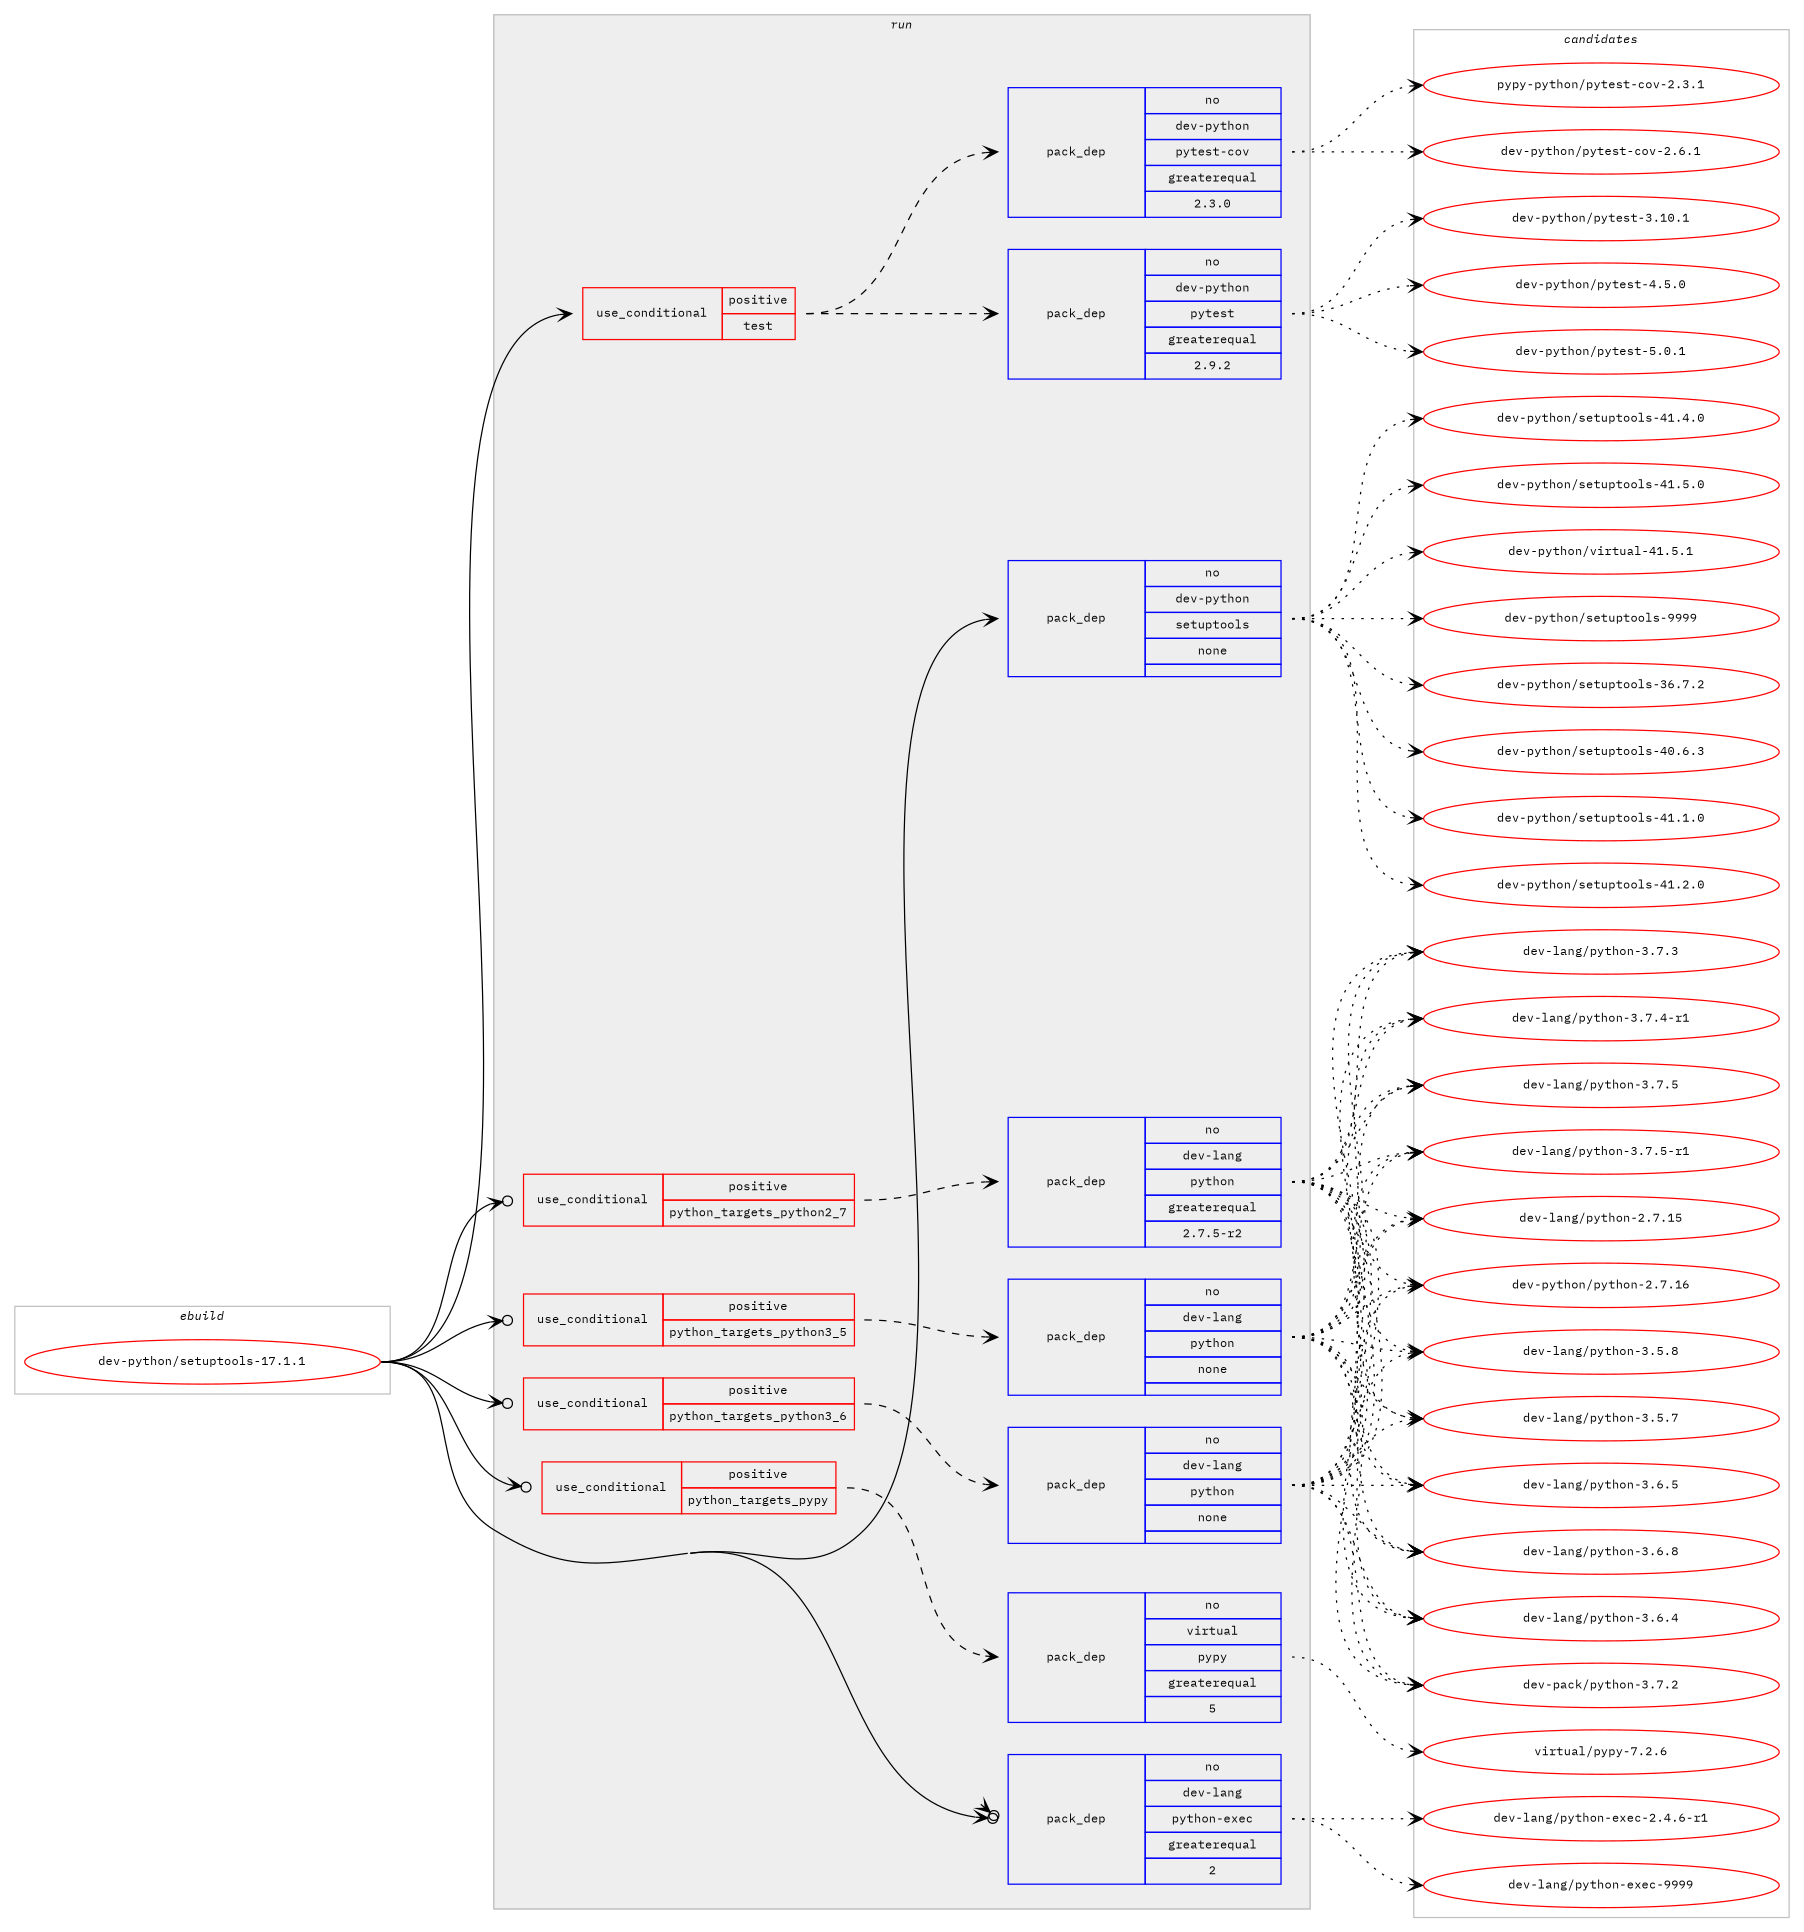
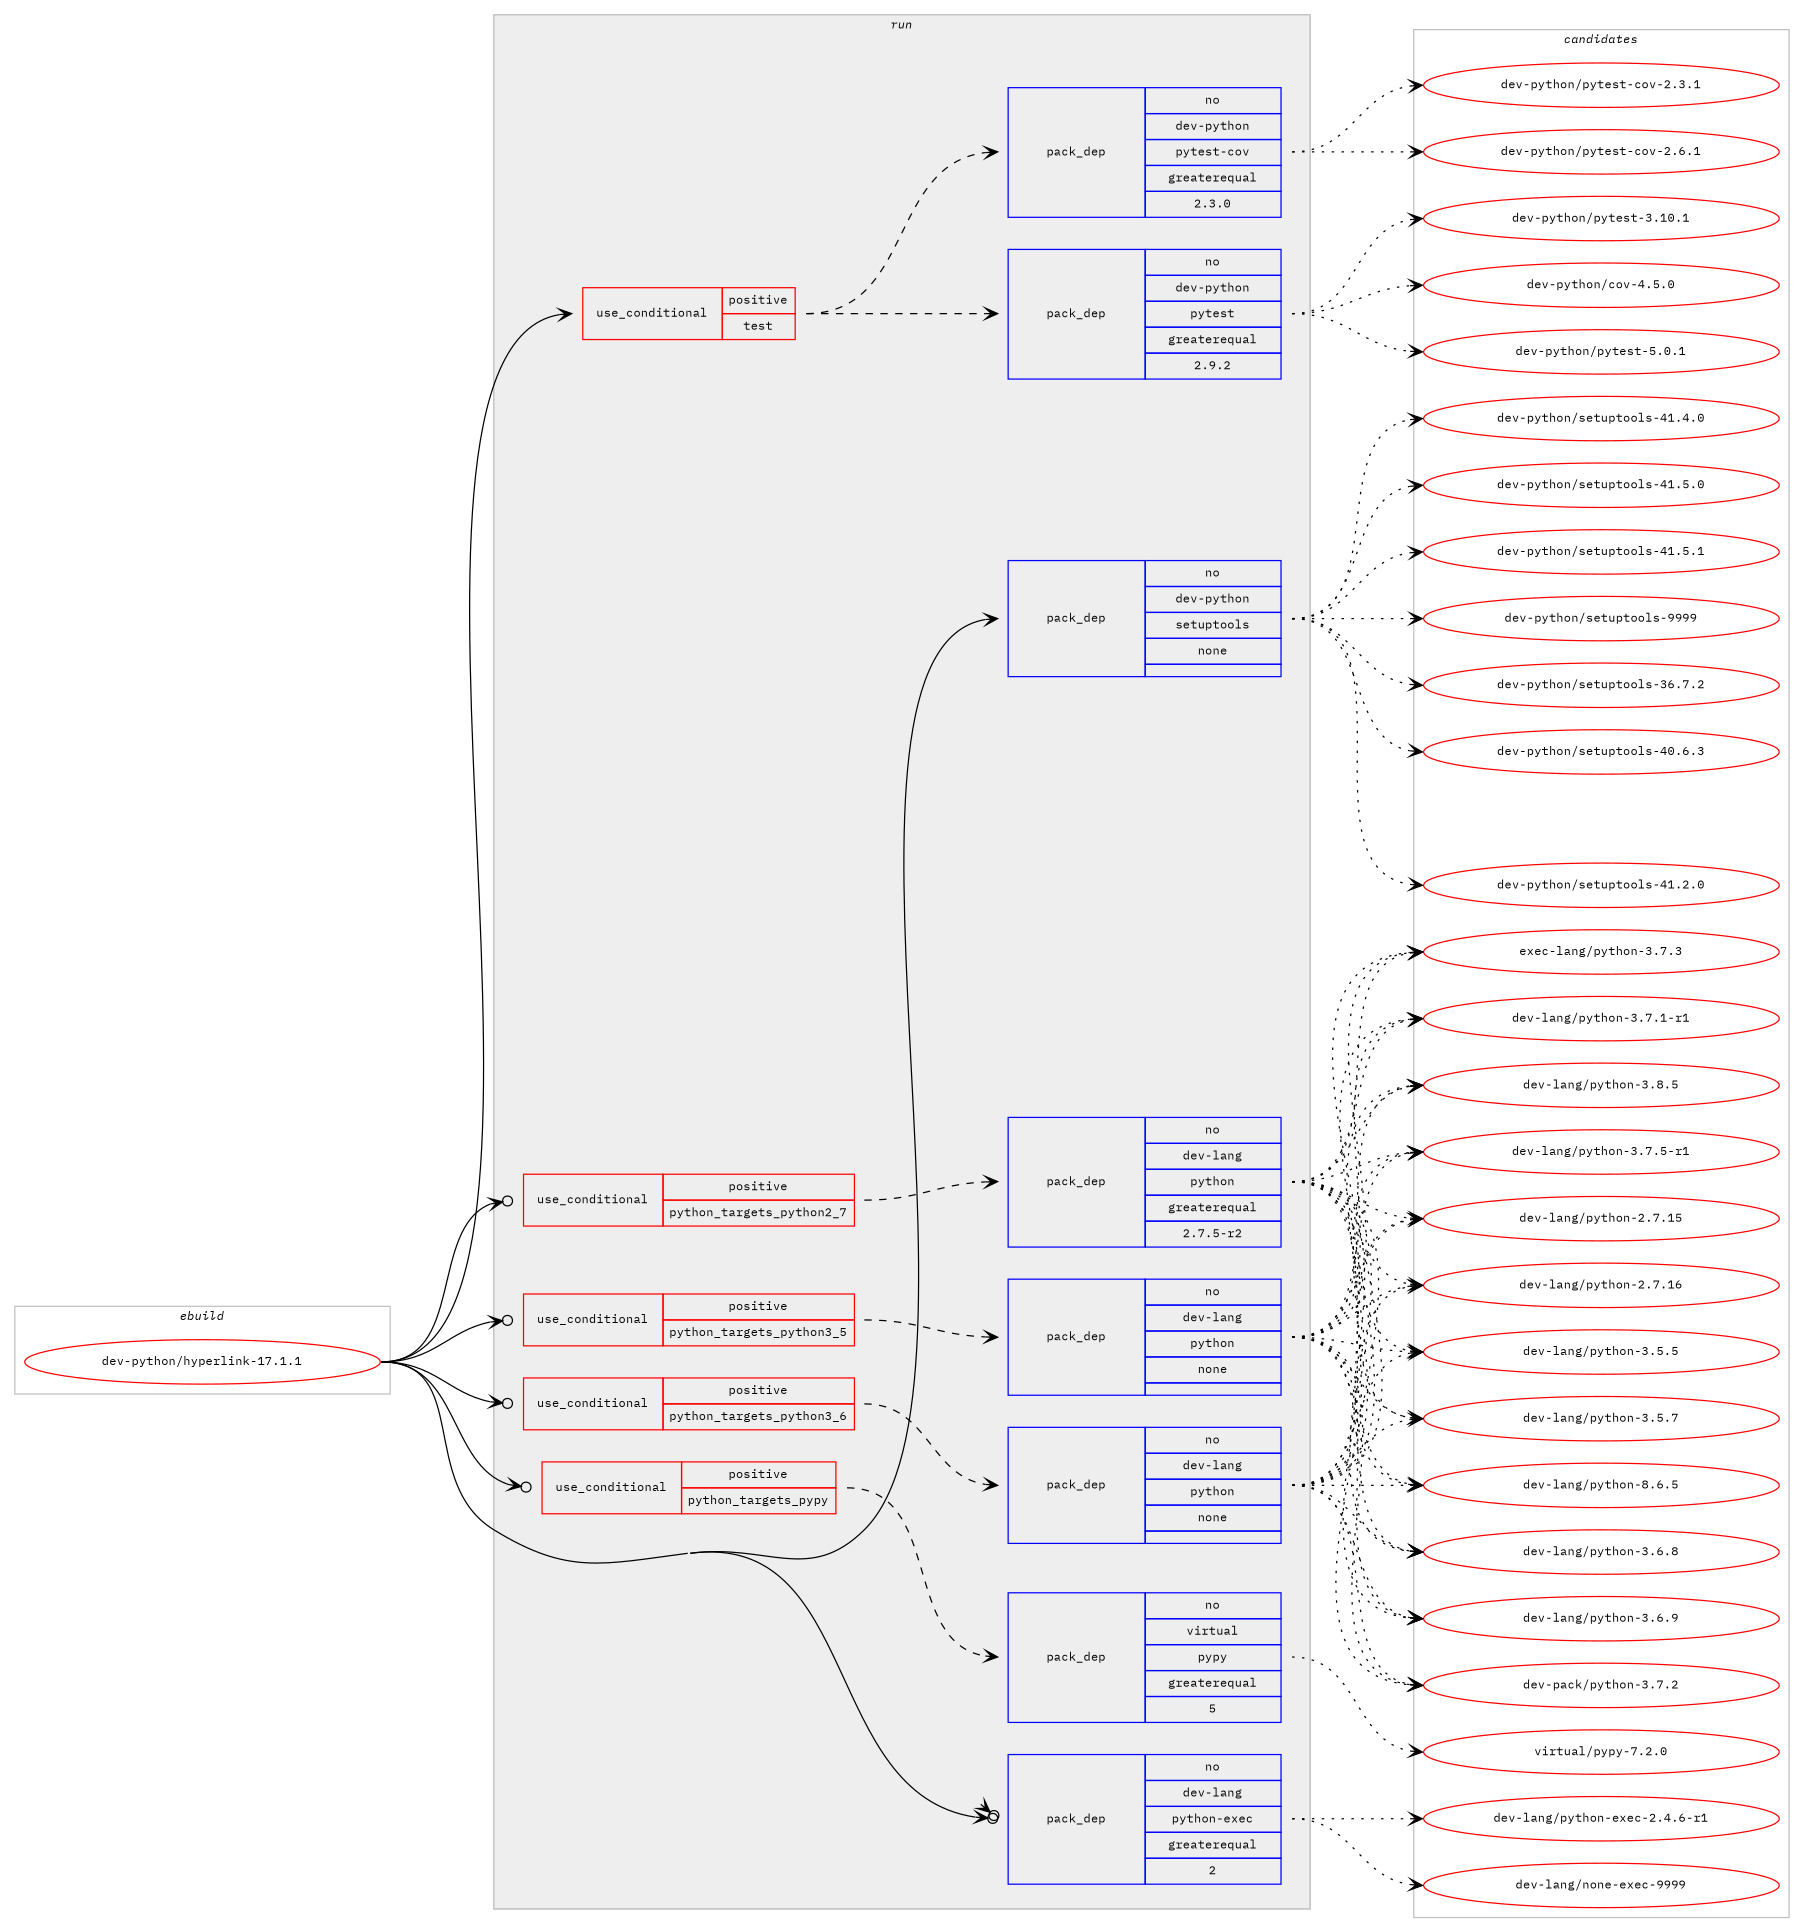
node "pypy-python/pytest-cov-2.3.1": label "pypy-python/pytest-cov-2.3.1" -> "dev-python/pytest-cov-2.3.1"
node "dev-python/pytest-4.5.0": label "dev-python/pytest-4.5.0" -> "dev-python/cov-4.5.0"
node "dev-python/virtual-41.5.1": label "dev-python/virtual-41.5.1" -> "dev-python/setuptools-41.5.1"
node "dev-python/setuptools-41.1.0": removed
node "dev-lang/python-3.7.3": label "dev-lang/python-3.7.3" -> "exec-lang/python-3.7.3"
node "dev-lang/python-3.7.4-r1": label "dev-lang/python-3.7.4-r1" -> "dev-lang/python-3.7.1-r1"
node "dev-lang/python-3.7.5": label "dev-lang/python-3.7.5" -> "dev-lang/python-3.8.5"
node "dev-python/python-2.7.16": label "dev-python/python-2.7.16" -> "dev-lang/python-2.7.16"
node "dev-lang/python-3.5.8": label "dev-lang/python-3.5.8" -> "dev-lang/python-3.5.5"
node "dev-python/setuptools-17.1.1": label "dev-python/setuptools-17.1.1" -> "dev-python/hyperlink-17.1.1"
node "dev-lang/python-3.6.5": label "dev-lang/python-3.6.5" -> "dev-lang/python-8.6.5"
node "dev-lang/python-3.6.4": label "dev-lang/python-3.6.4" -> "dev-lang/python-3.6.9"
node "virtual/pypy-7.2.6": label "virtual/pypy-7.2.6" -> "virtual/pypy-7.2.0"
node "dev-lang/python-exec-9999": label "dev-lang/python-exec-9999" -> "dev-lang/none-exec-9999"
